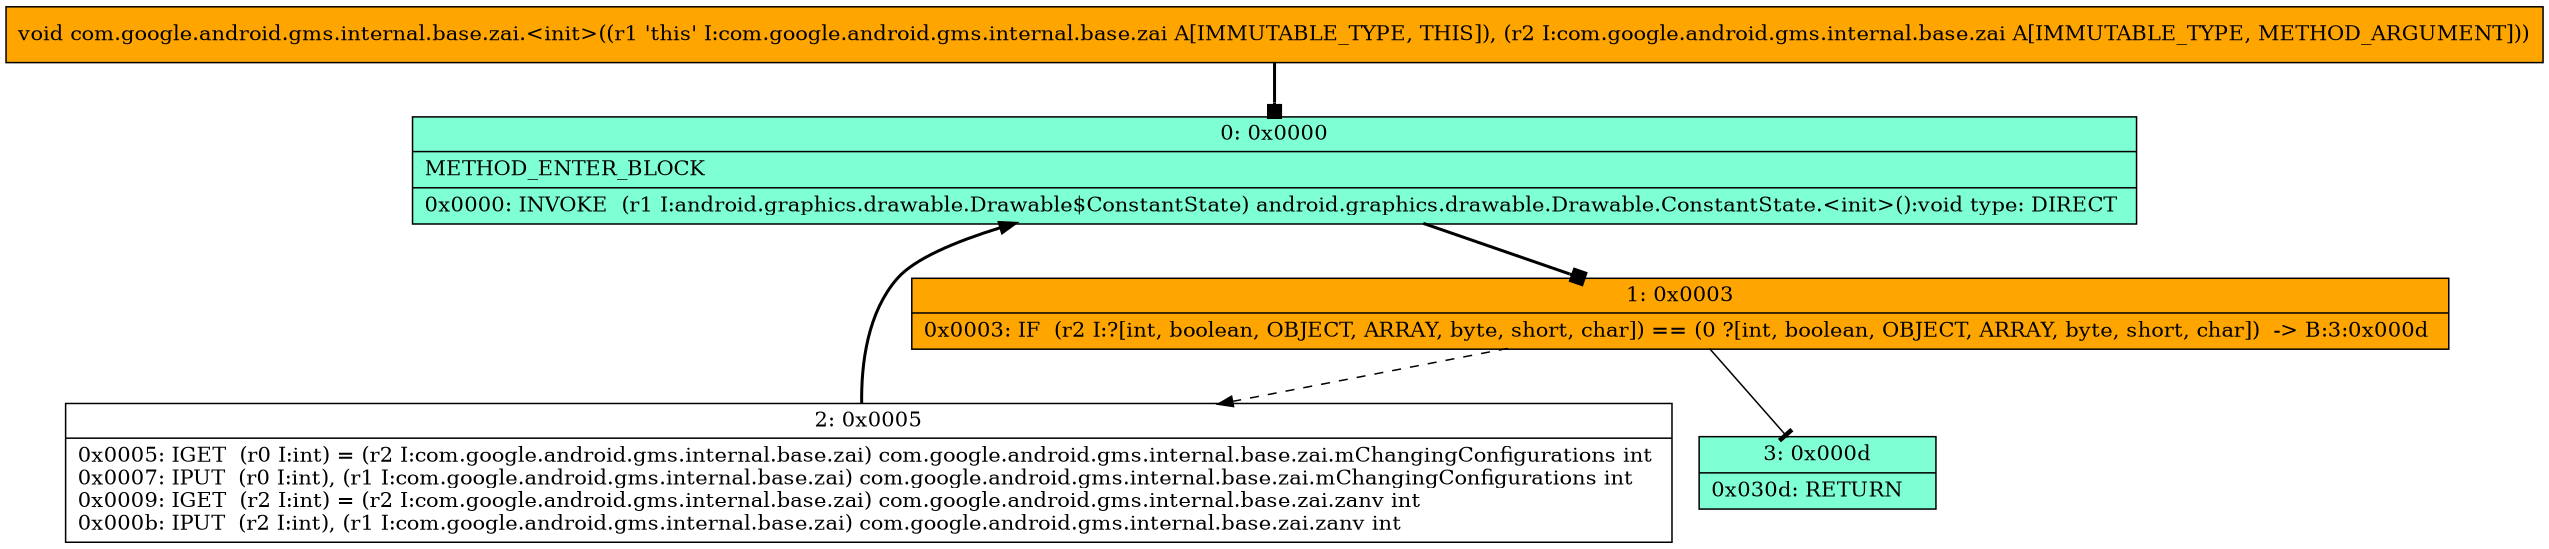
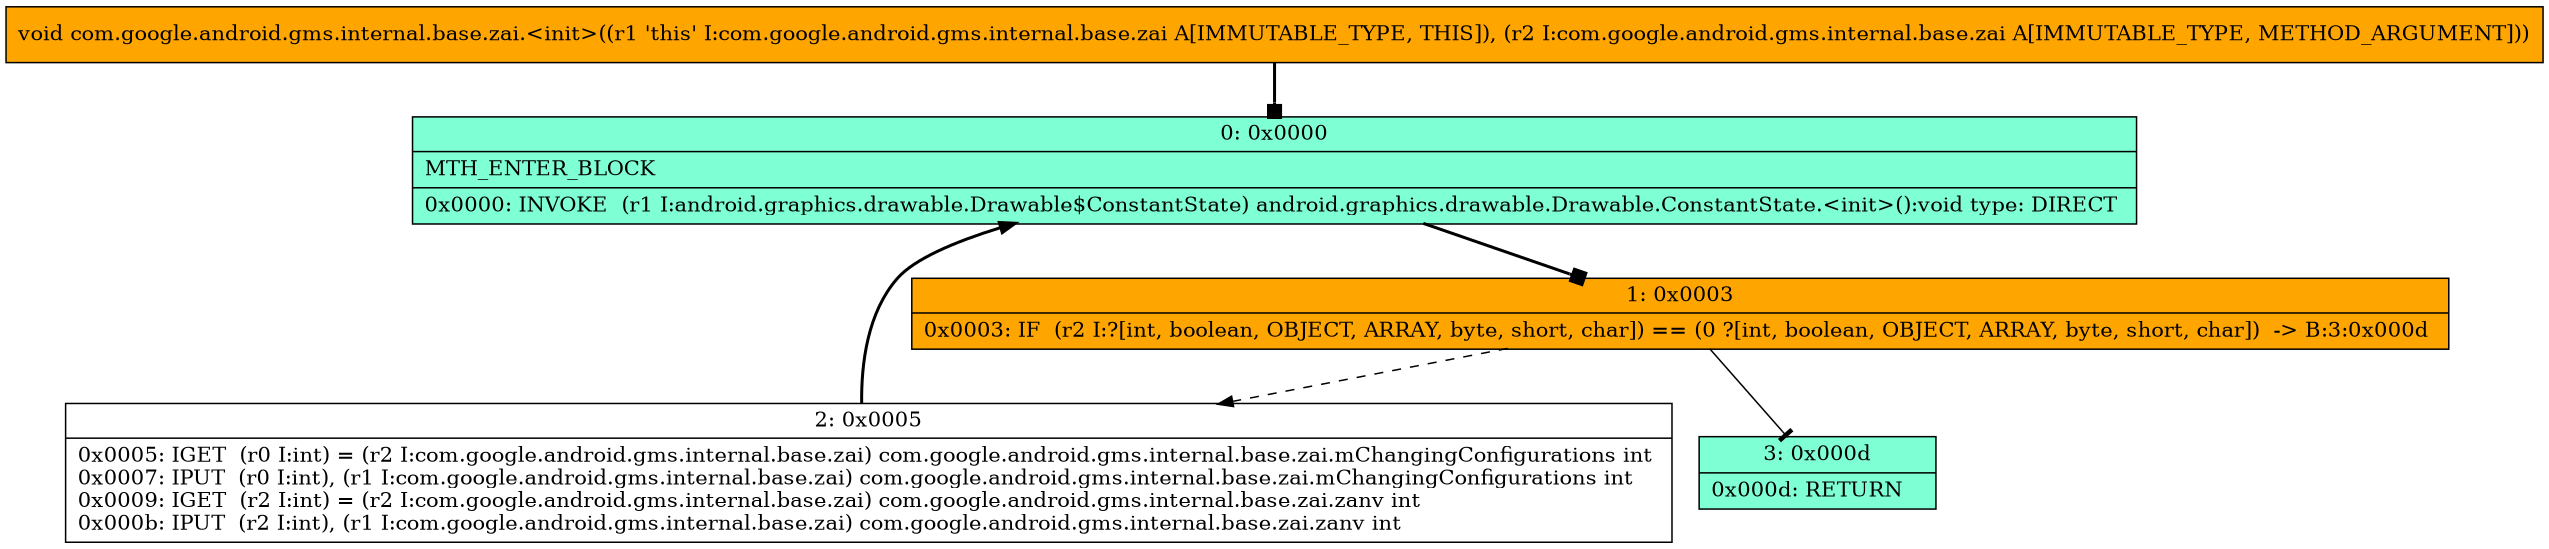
node "0: 0x0000": text "METHOD_ENTER_BLOCK" -> "MTH_ENTER_BLOCK"
node "3: 0x000d": text "0x030d: RETURN" -> "0x000d: RETURN"
